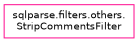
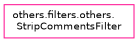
node "sqlparse.filters.others. StripCommentsFilter": label "sqlparse.filters.others. StripCommentsFilter" -> "others.filters.others. StripCommentsFilter"
